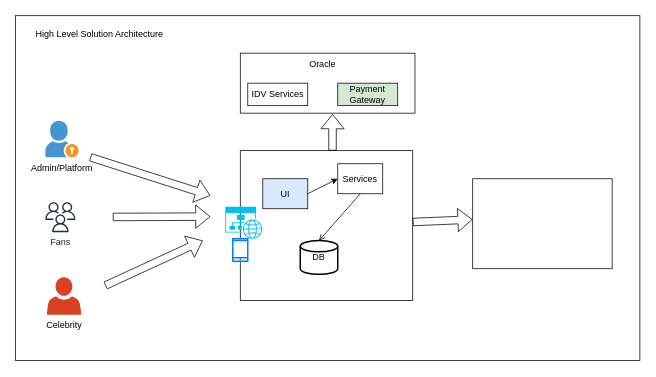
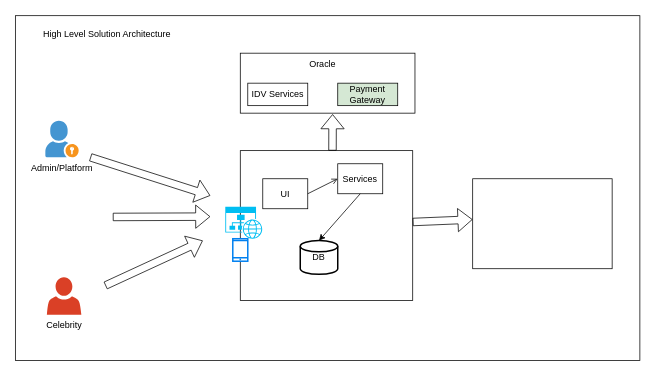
node "High Level Solution Architecture": moved (100, 34) -> (107, 34)
edge "UI" -> "Services": arrowhead classic -> open
node "UI": fillcolor #dae8fc -> #ffffff
node "Fans": removed
edge "Services" -> "DB": arrowhead open -> classic
